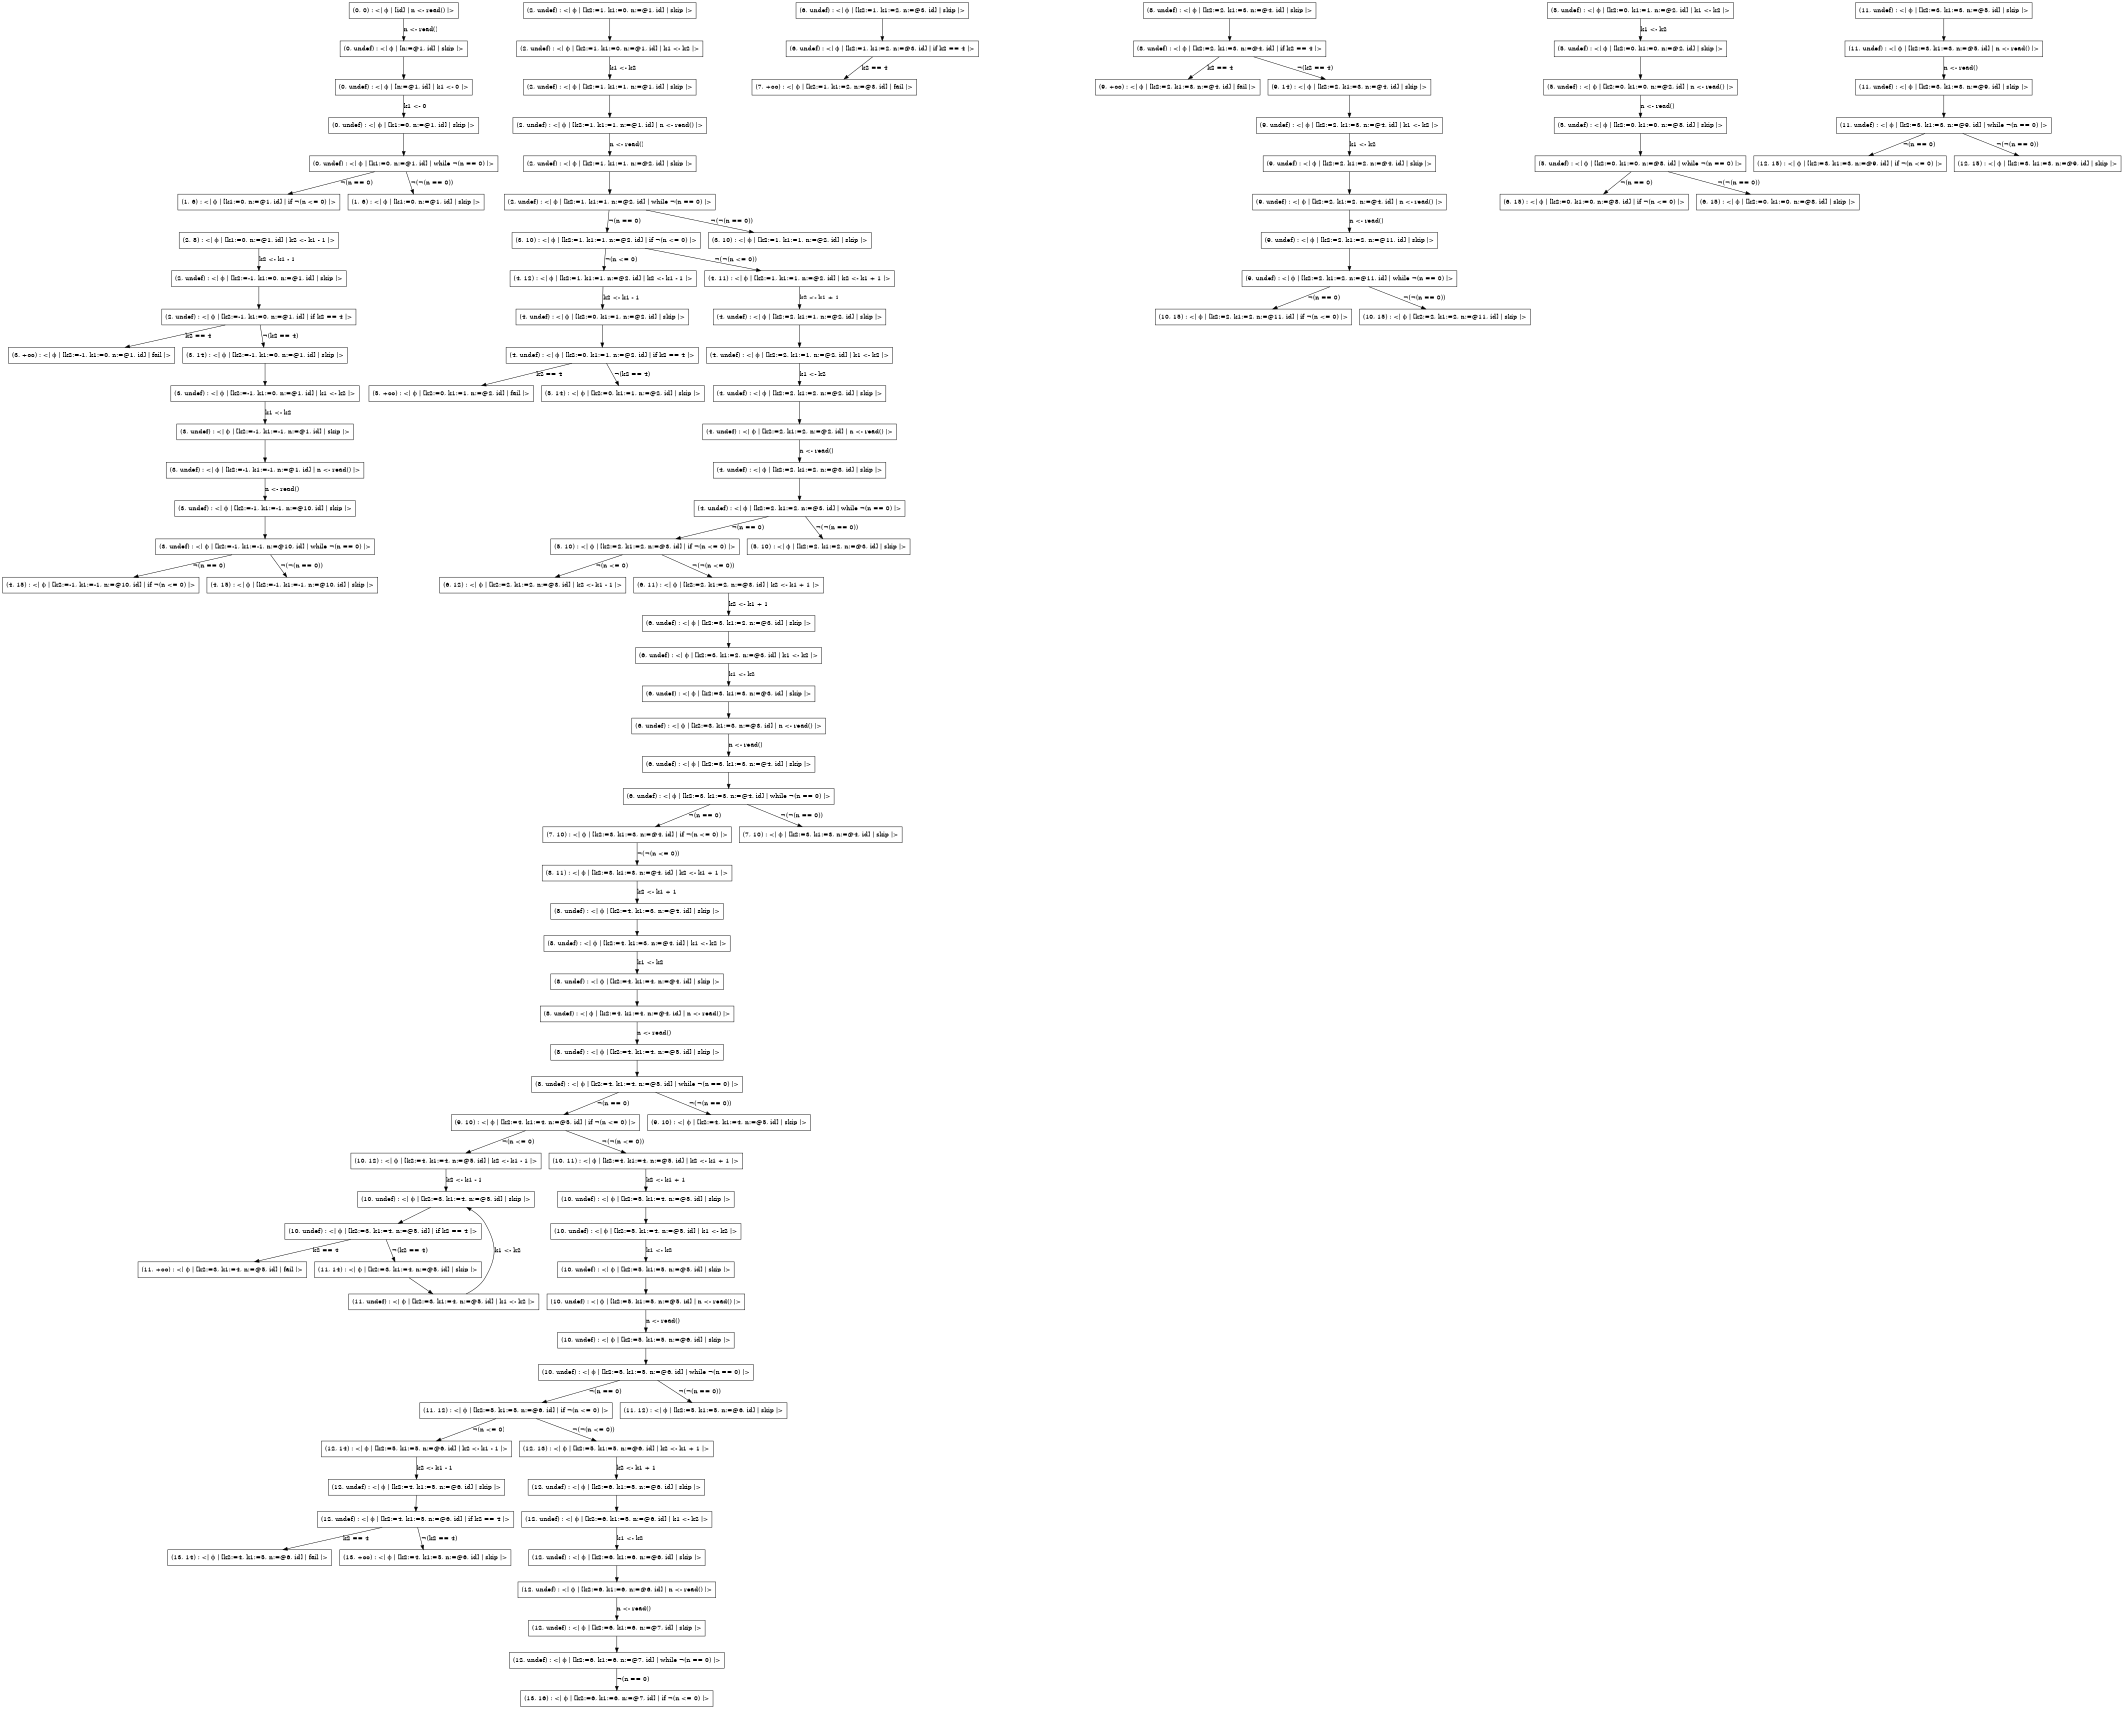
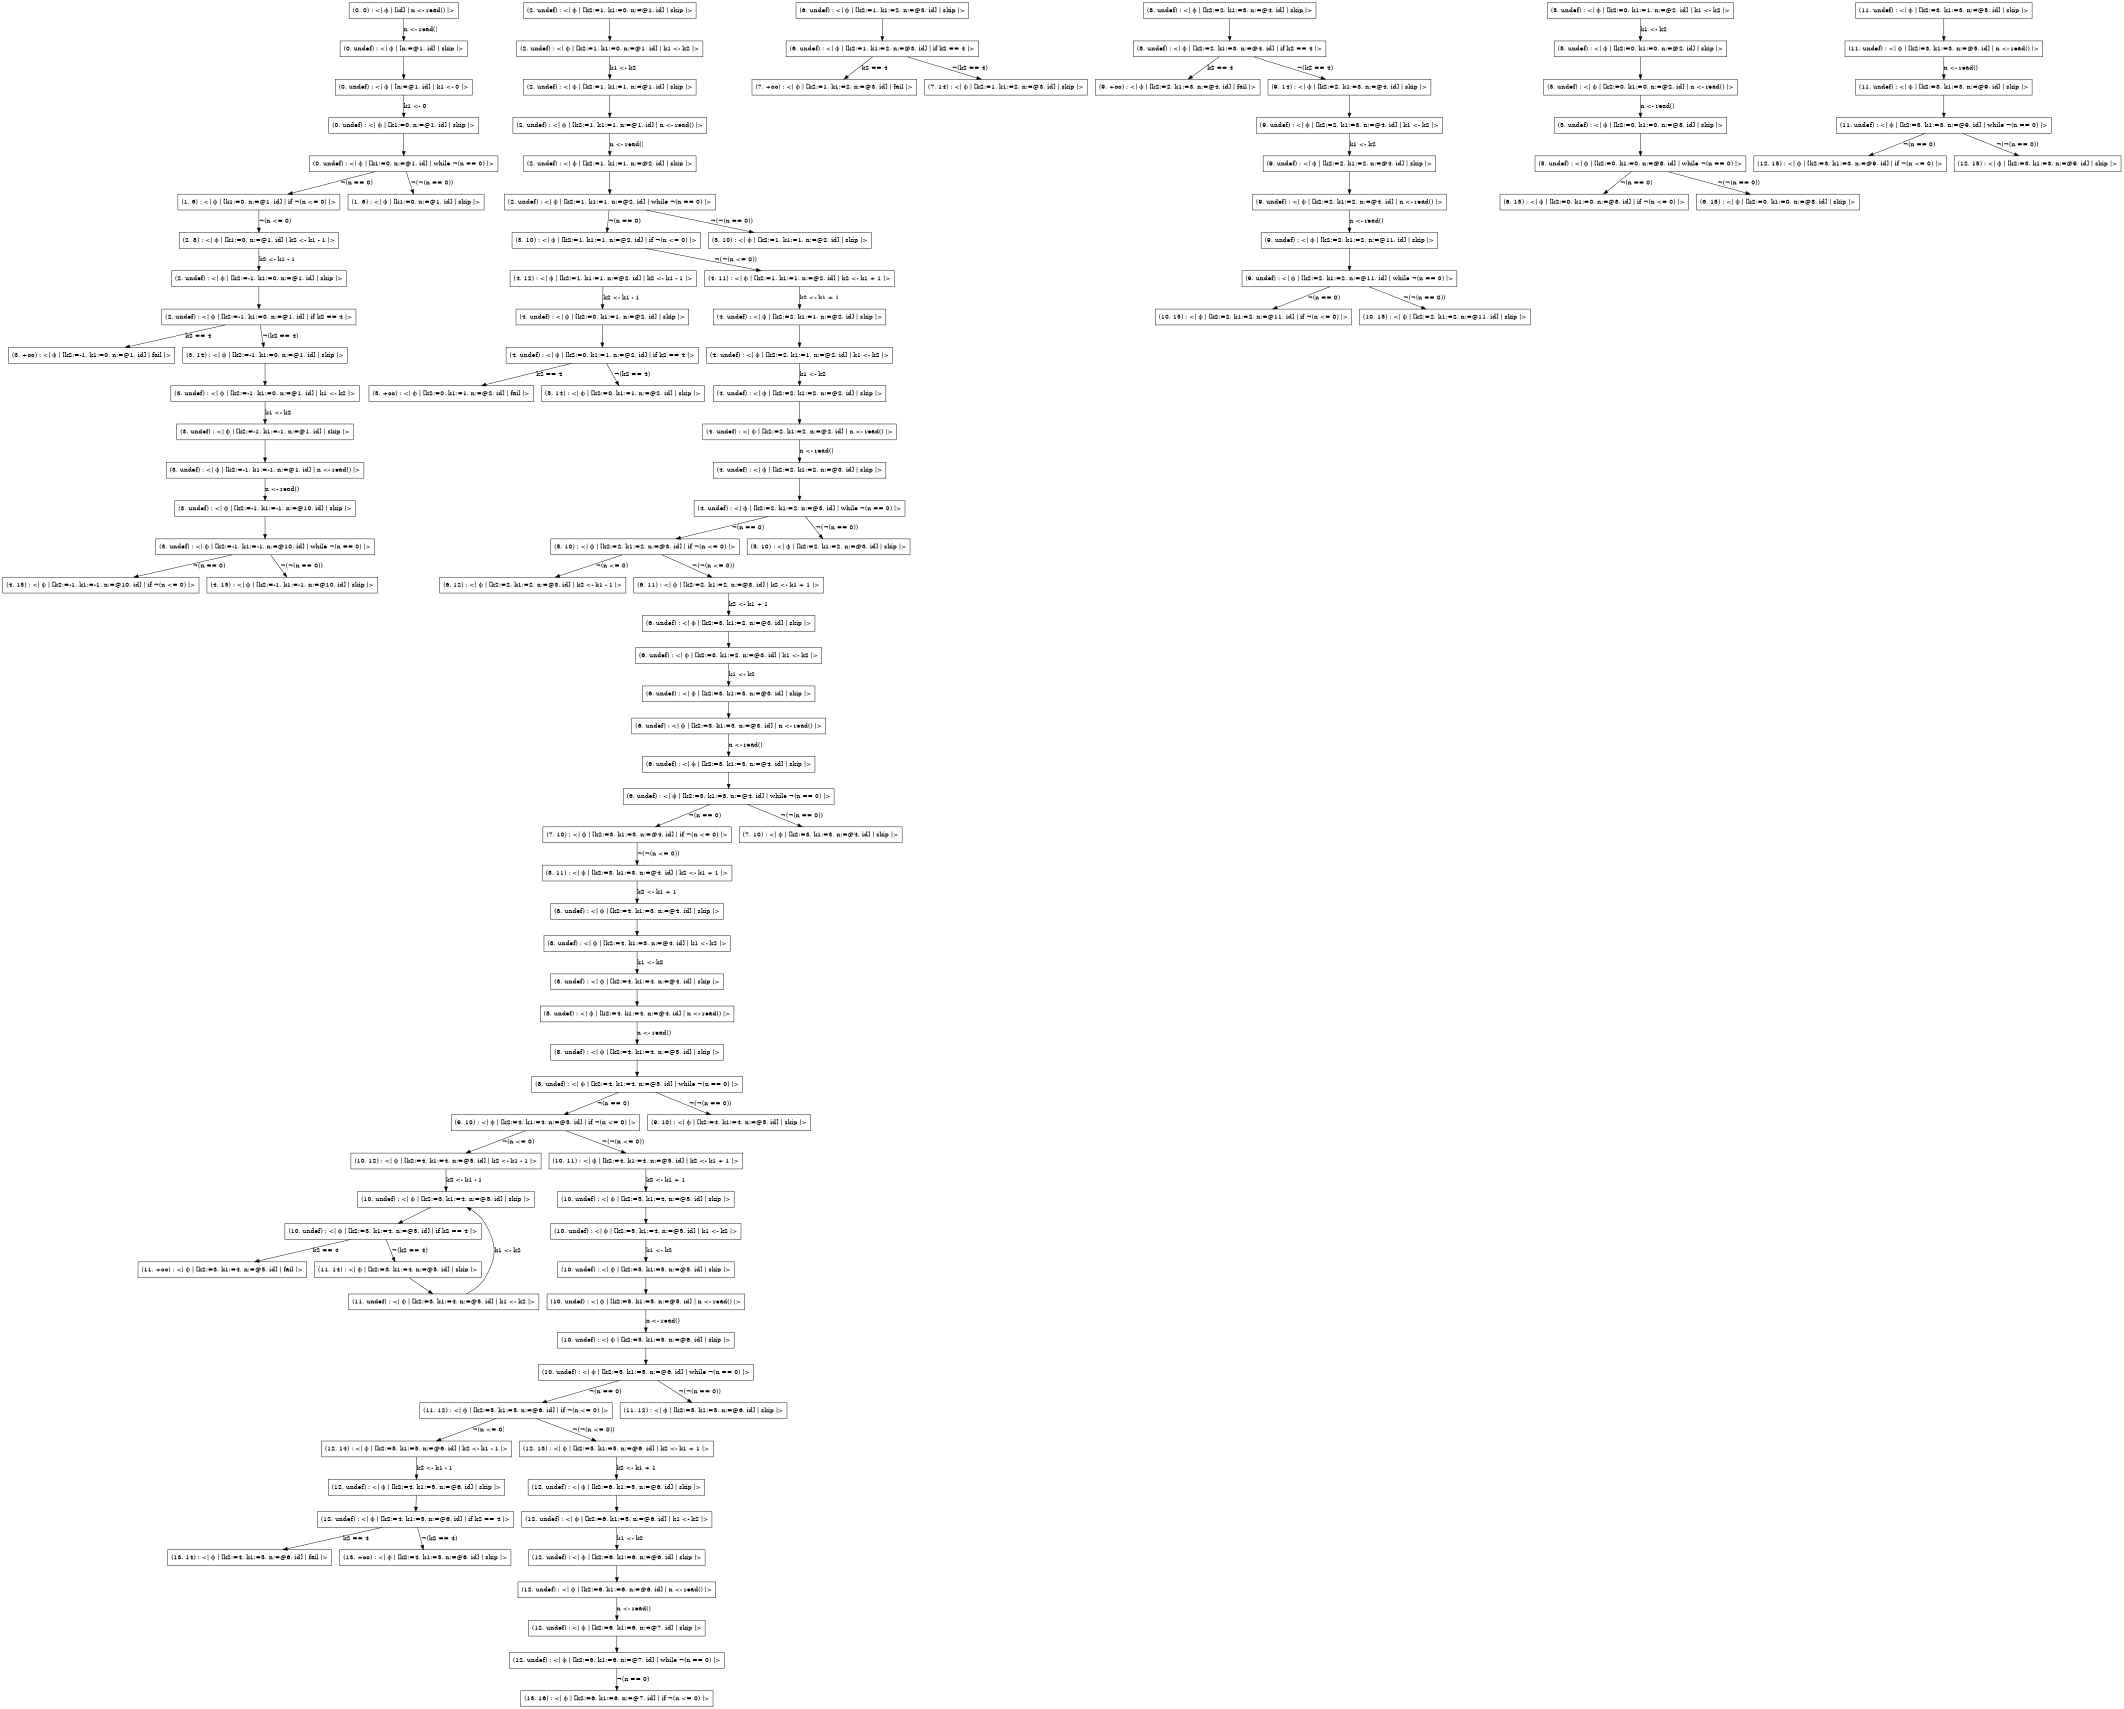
node "(7, 14) : <| ϕ | [k2:=1, k1:=2, n:=@3, id] | skip |>": added
edge "(1, 6) : <| ϕ | [k1:=0, n:=@1, id] | if ¬(n <= 0) |>" -> "(2, 8) : <| ϕ | [k1:=0, n:=@1, id] | k2 <- k1 - 1 |>": added, label "¬(n <= 0)"
edge "(3, 10) : <| ϕ | [k2:=1, k1:=1, n:=@2, id] | if ¬(n <= 0) |>" -> "(4, 12) : <| ϕ | [k2:=1, k1:=1, n:=@2, id] | k2 <- k1 - 1 |>": removed, label "¬(n <= 0)"
